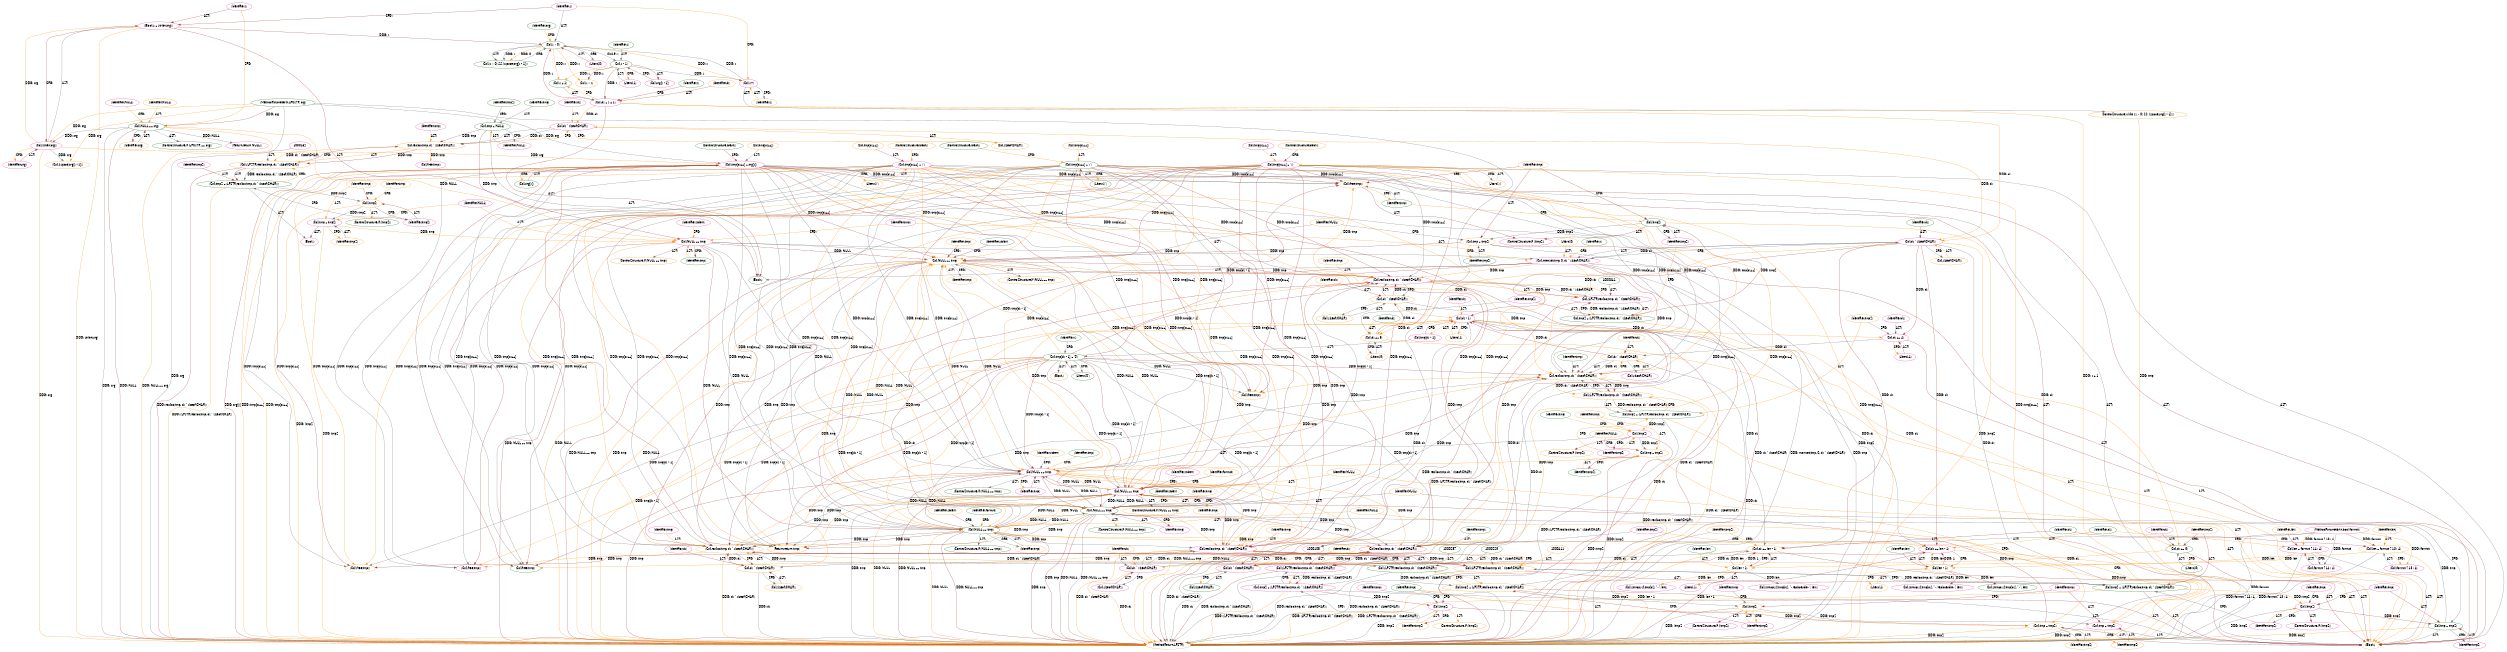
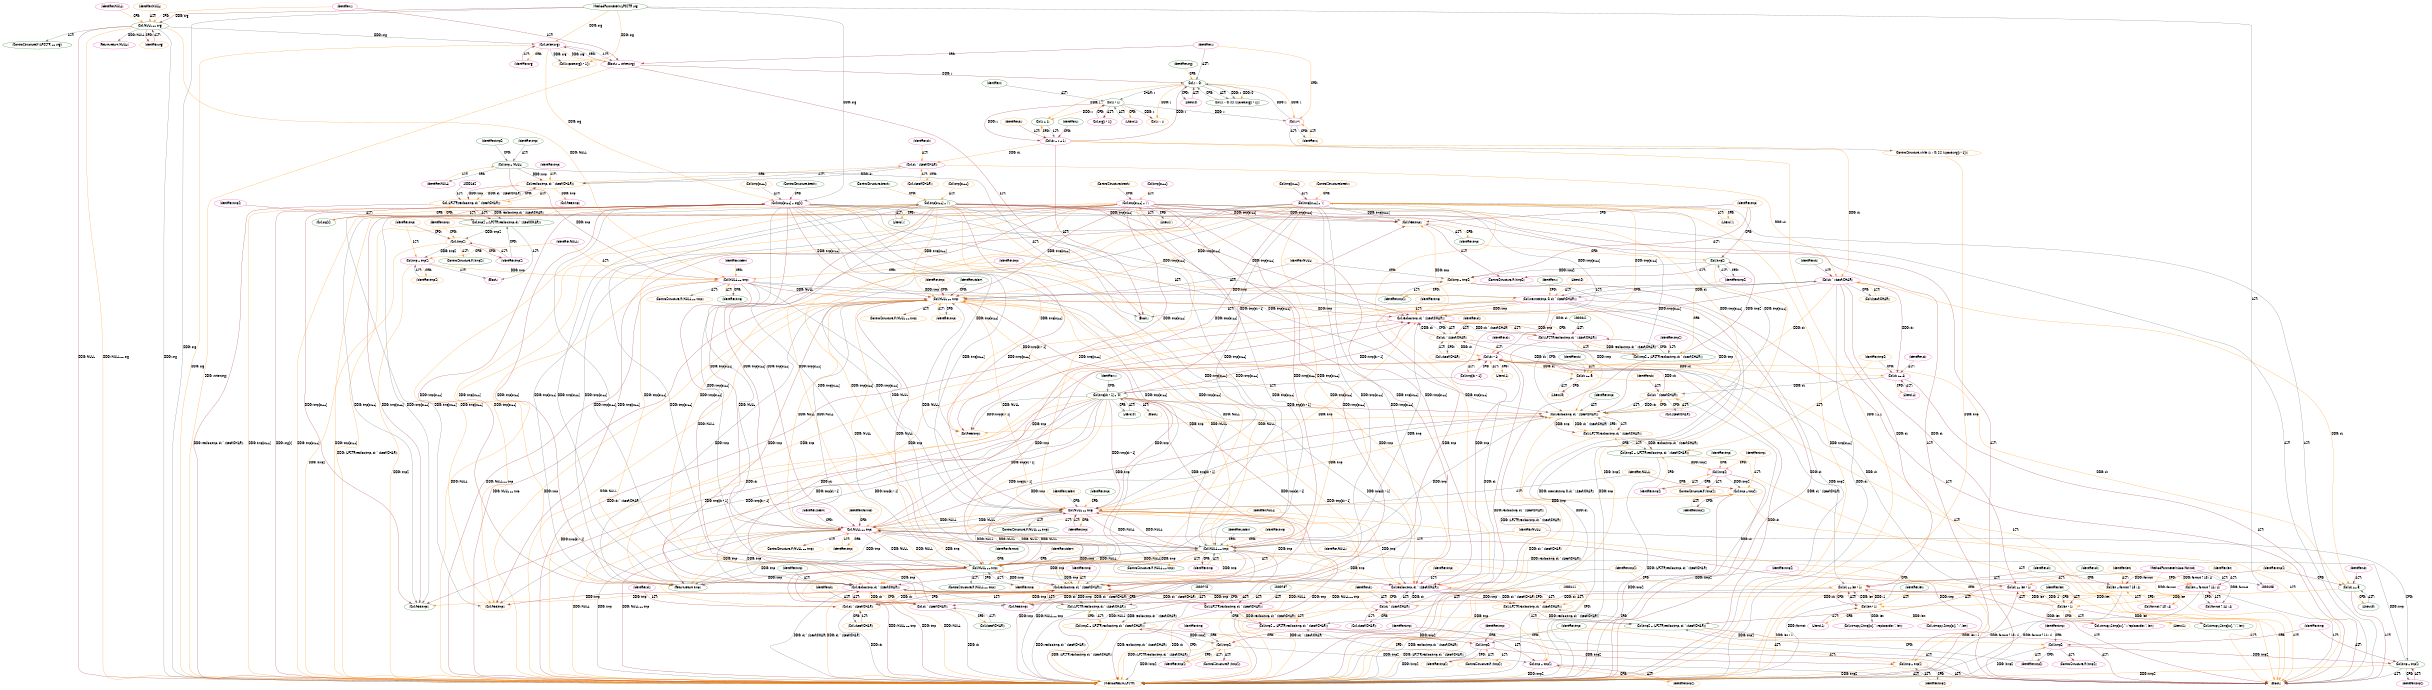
edge "(Call,ds - 1)" -> "(Return,return tmp;)": now "(Call,memset(tmp, 0, ds * sizeof(CHAR)))" -> "(Return,return tmp;)"
node "(Return,return tmp;)": color darkorange -> darkgreen
edge "(Call,format ? 13 : 4)" -> "(Call,len = format ? 13 : 4)": color gray40 -> darkorange
